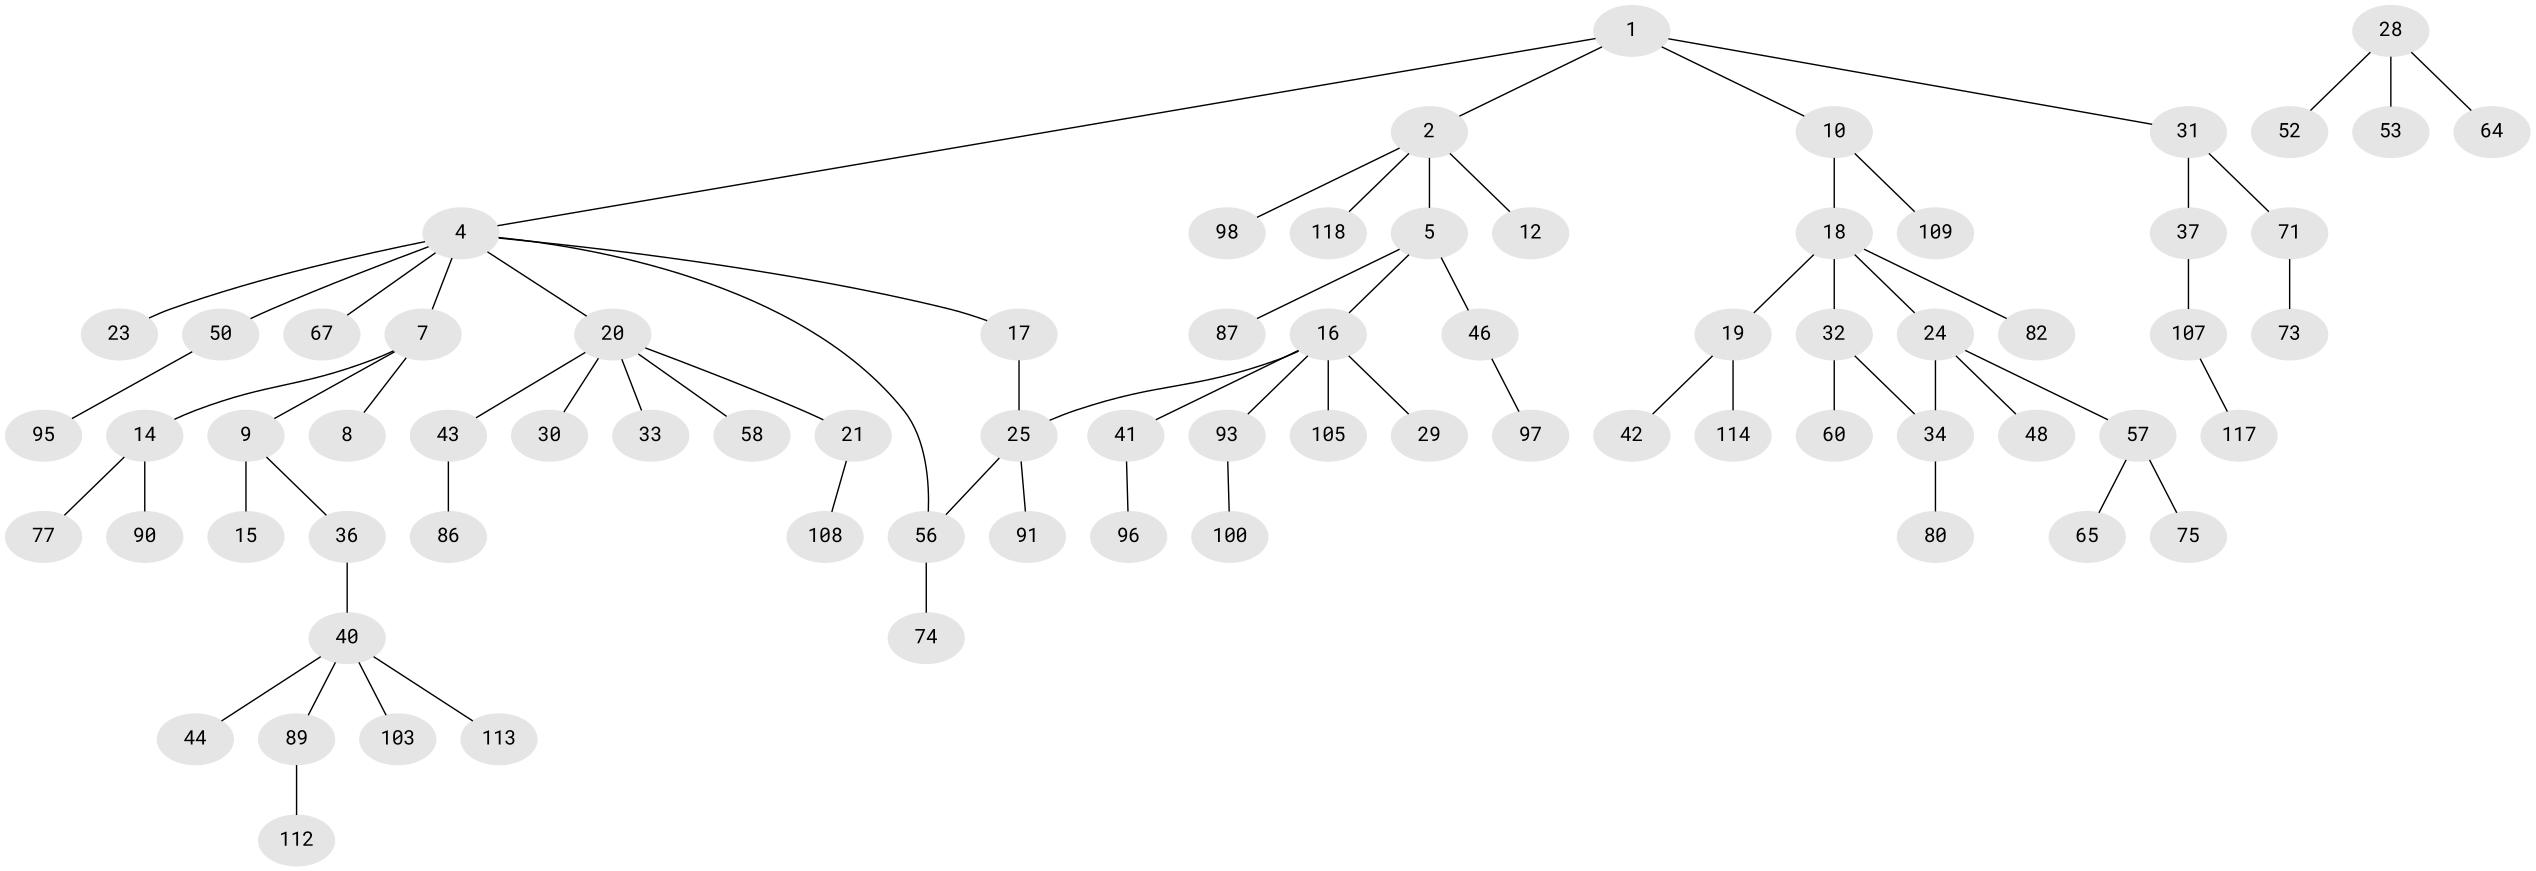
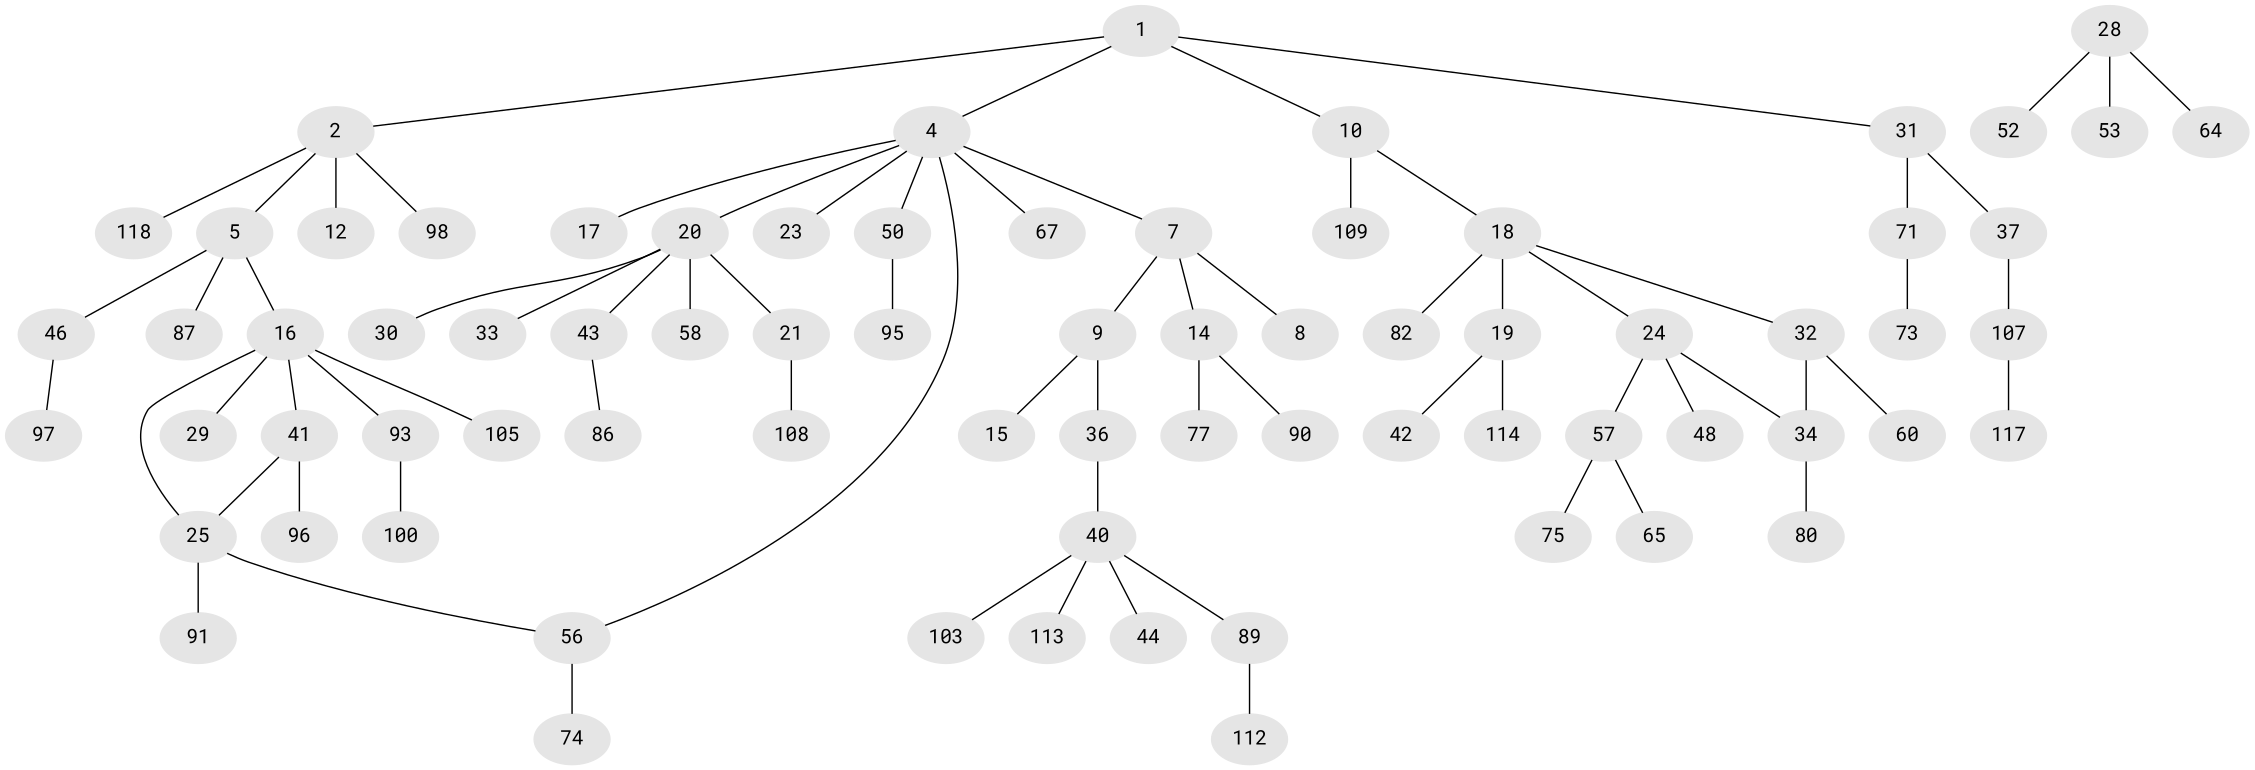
edge "17" -- "25": now "41" -- "25"
